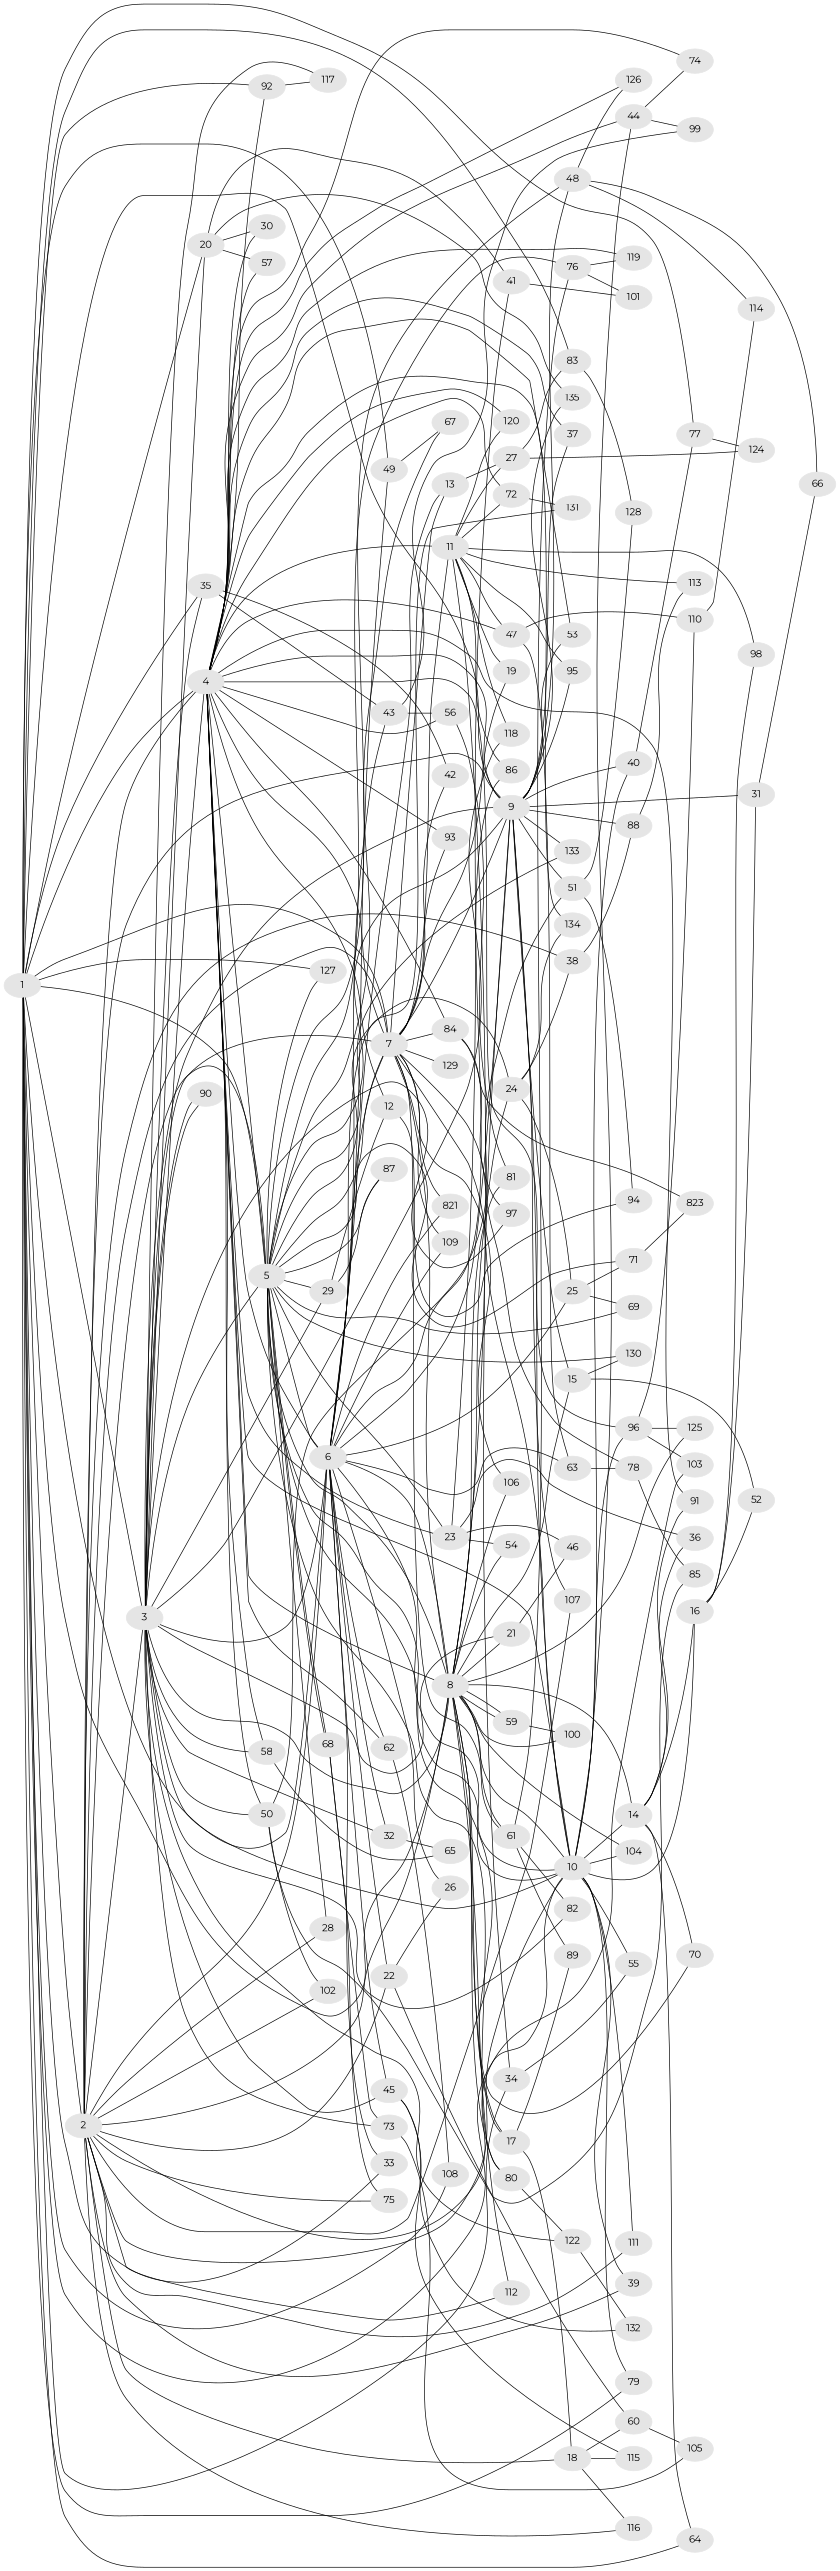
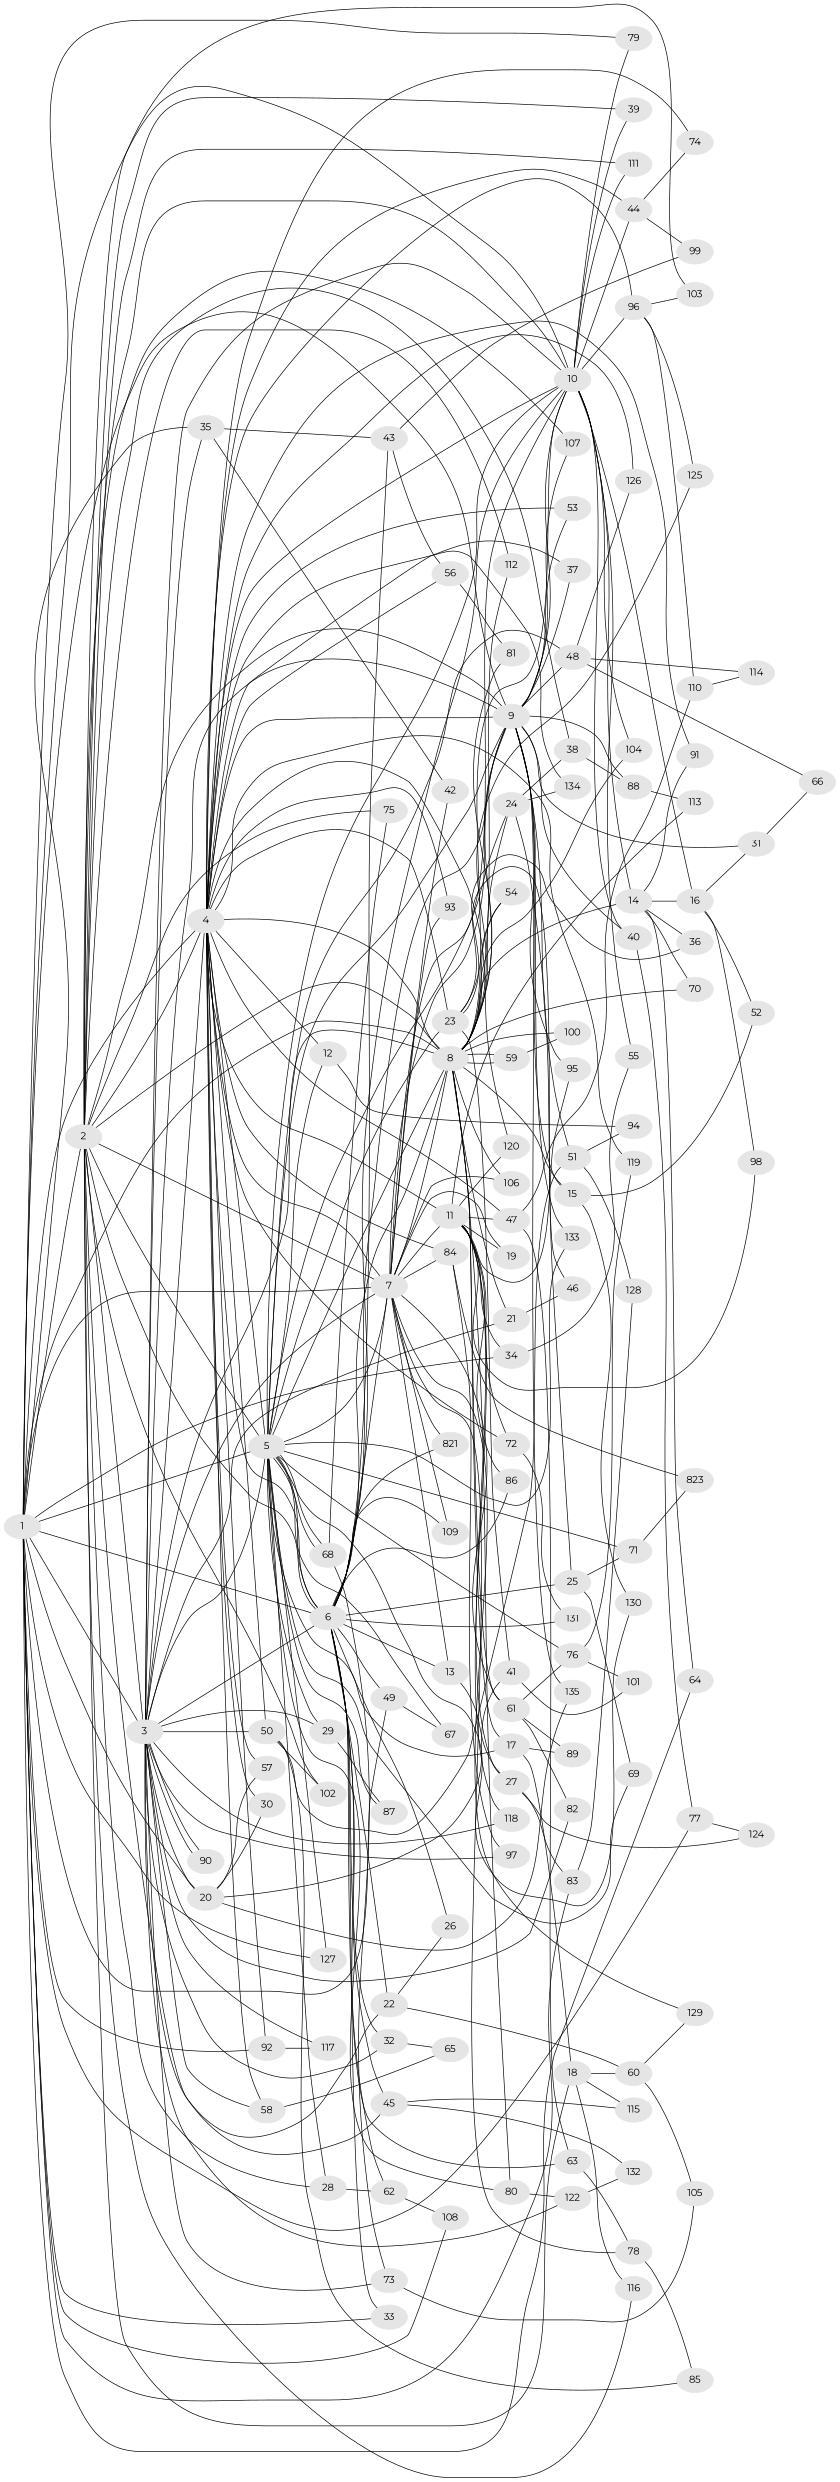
edge "12" -- "29": now "12" -- "5"
edge "4" -- "62": now "28" -- "62"
edge "129" -- "60": added
